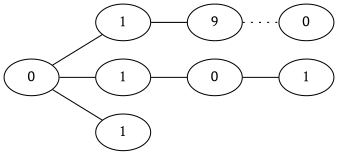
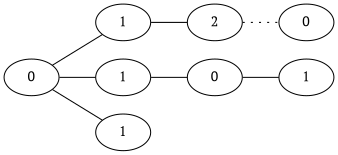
node "9": label "9" -> "2"
